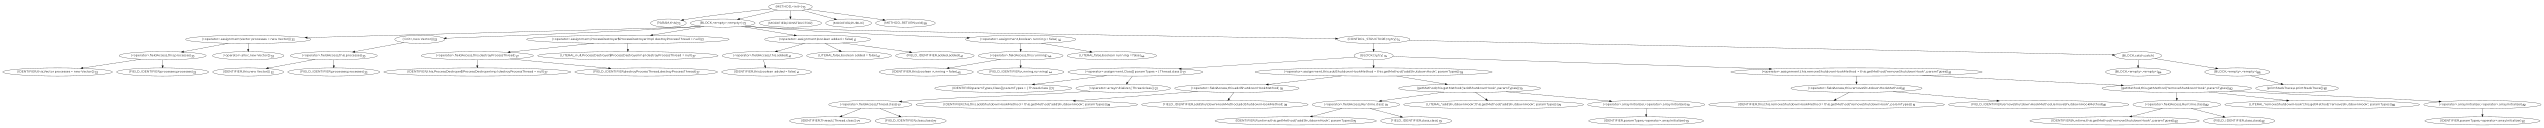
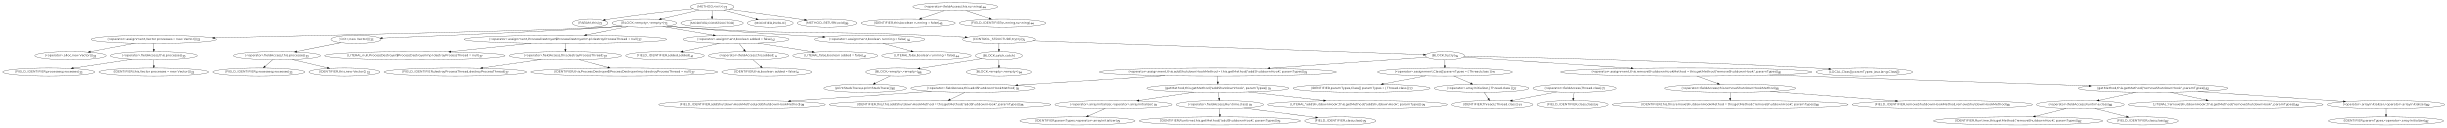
edge "(<operator>.assignment,boolean running = false)" -> "(<operator>.fieldAccess,this.running)": removed
node "(LOCAL,Class[] paramTypes: java.lang.Class[])": added
edge "(<operator>.arrayInitializer,{ Thread.class })" -> "(<operator>.fieldAccess,Thread.class)": now "(<operator>.arrayInitializer,{ Thread.class })" -> "(IDENTIFIER,Thread,{ Thread.class })"
